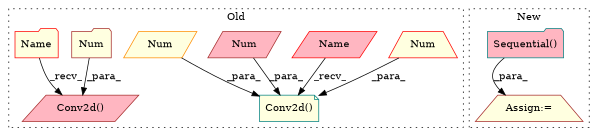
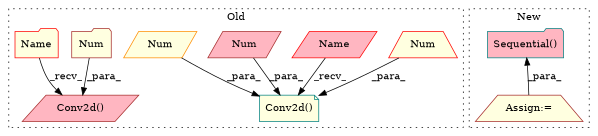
edge "Sequential()" -> "Assign:=": reversed
